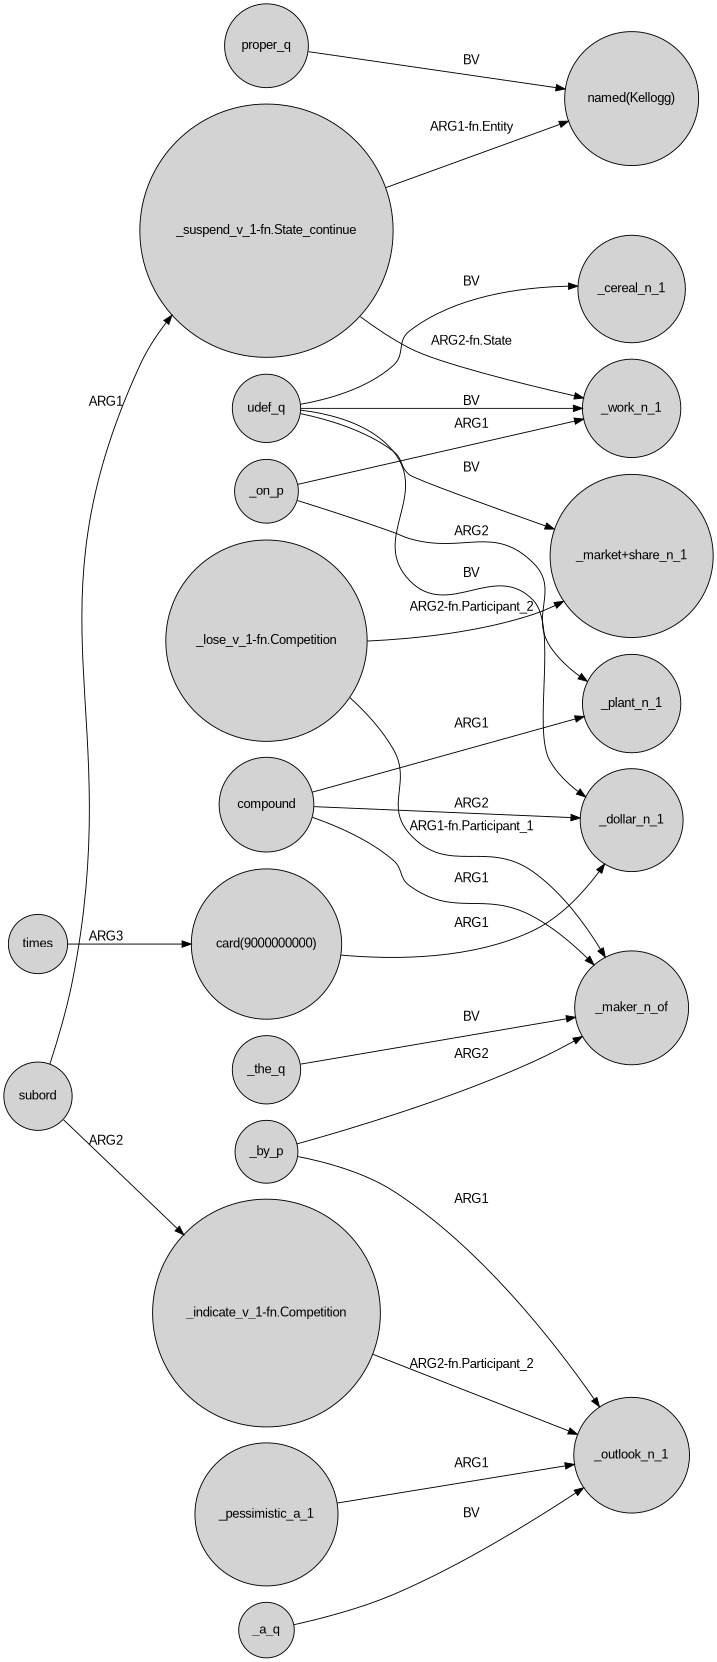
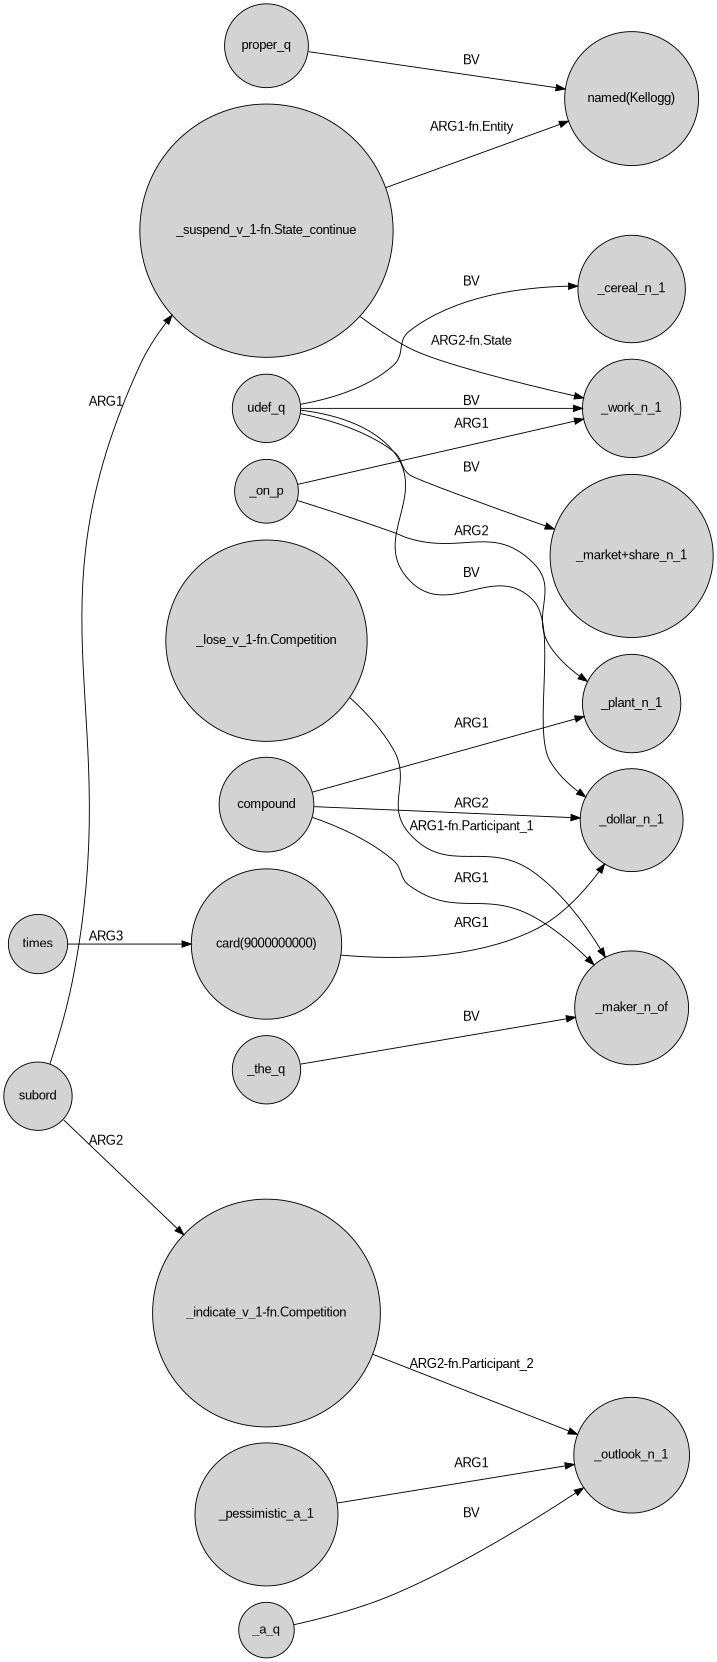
edge "_lose_v_1-fn.Competition" -> "_market+share_n_1": removed, label "ARG2-fn.Participant_2"
node "_by_p": removed
